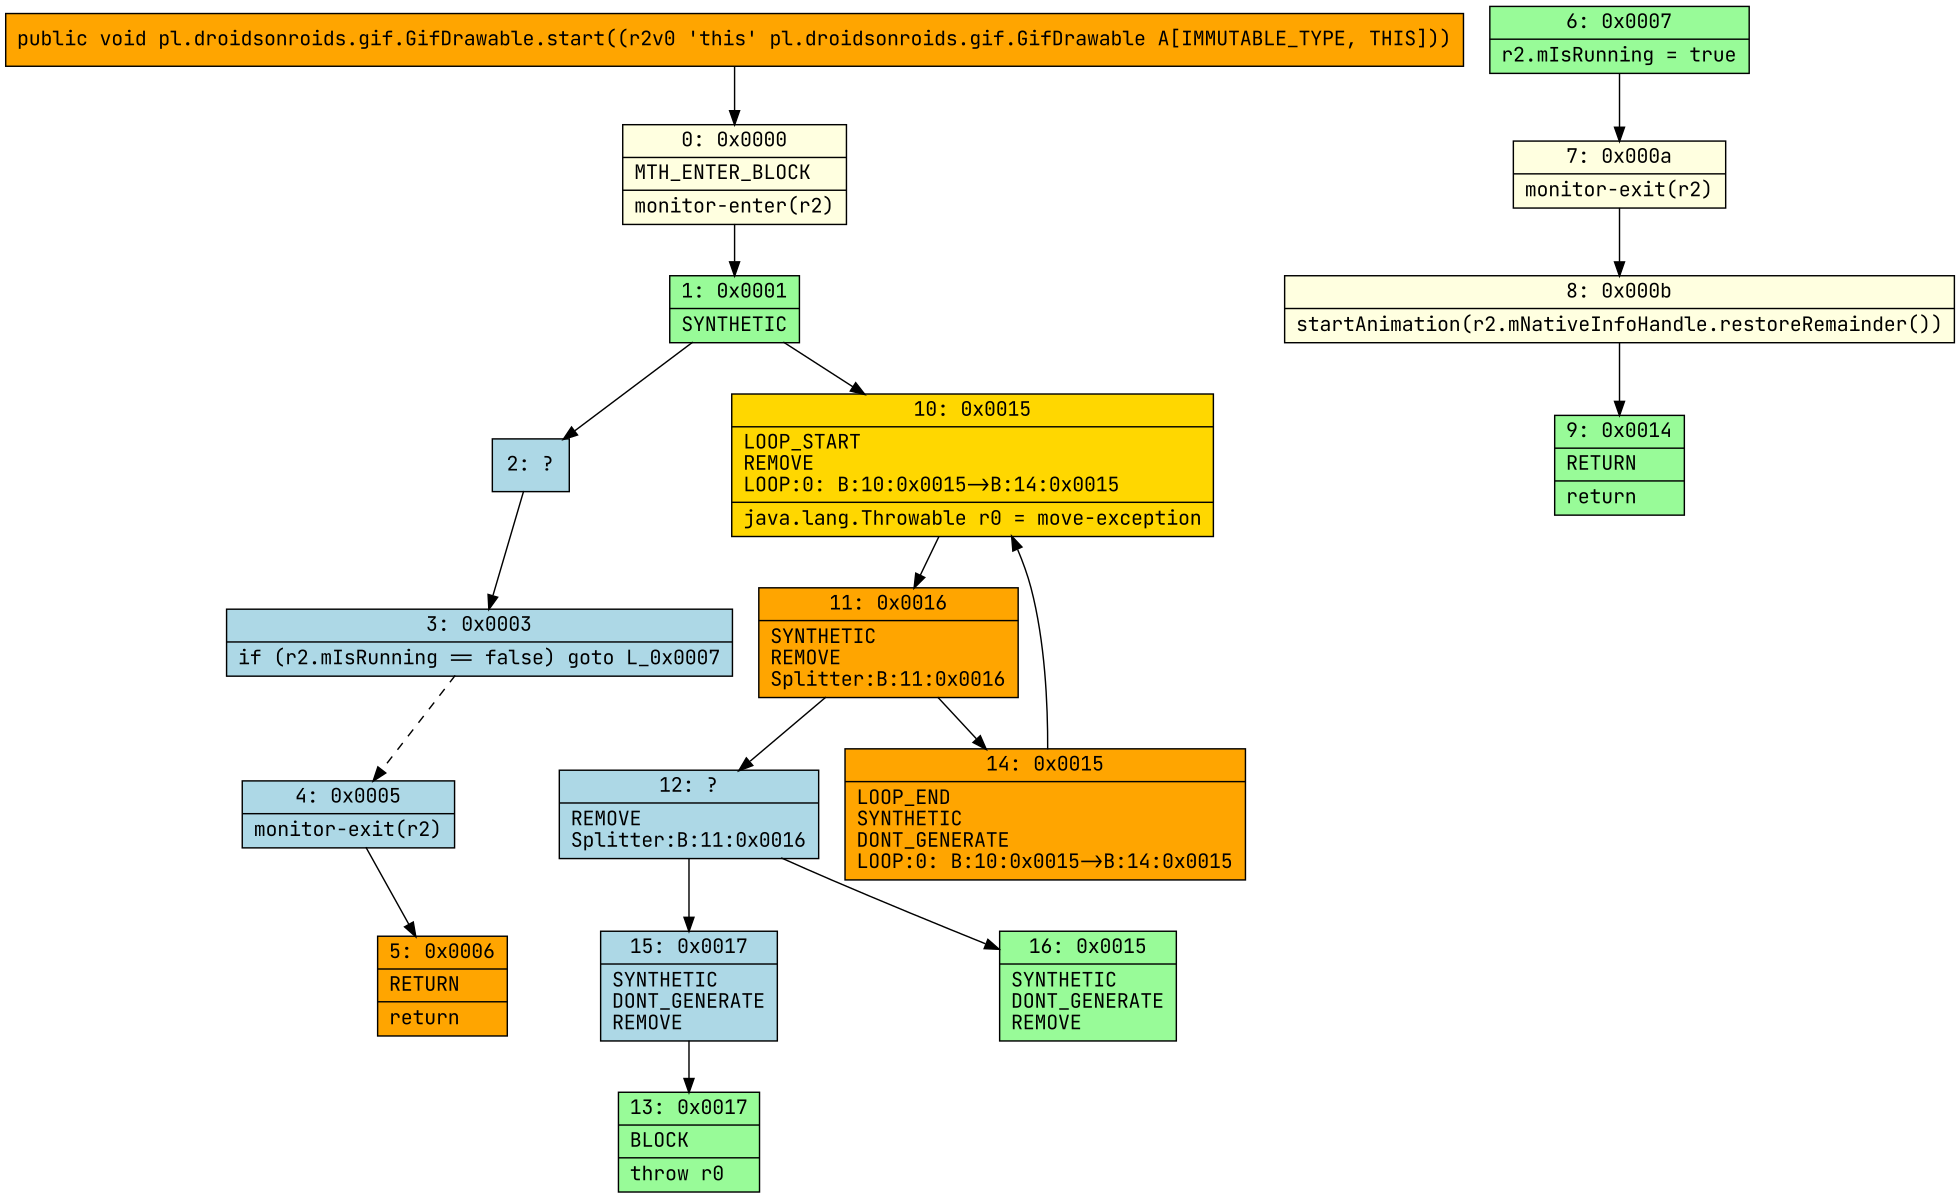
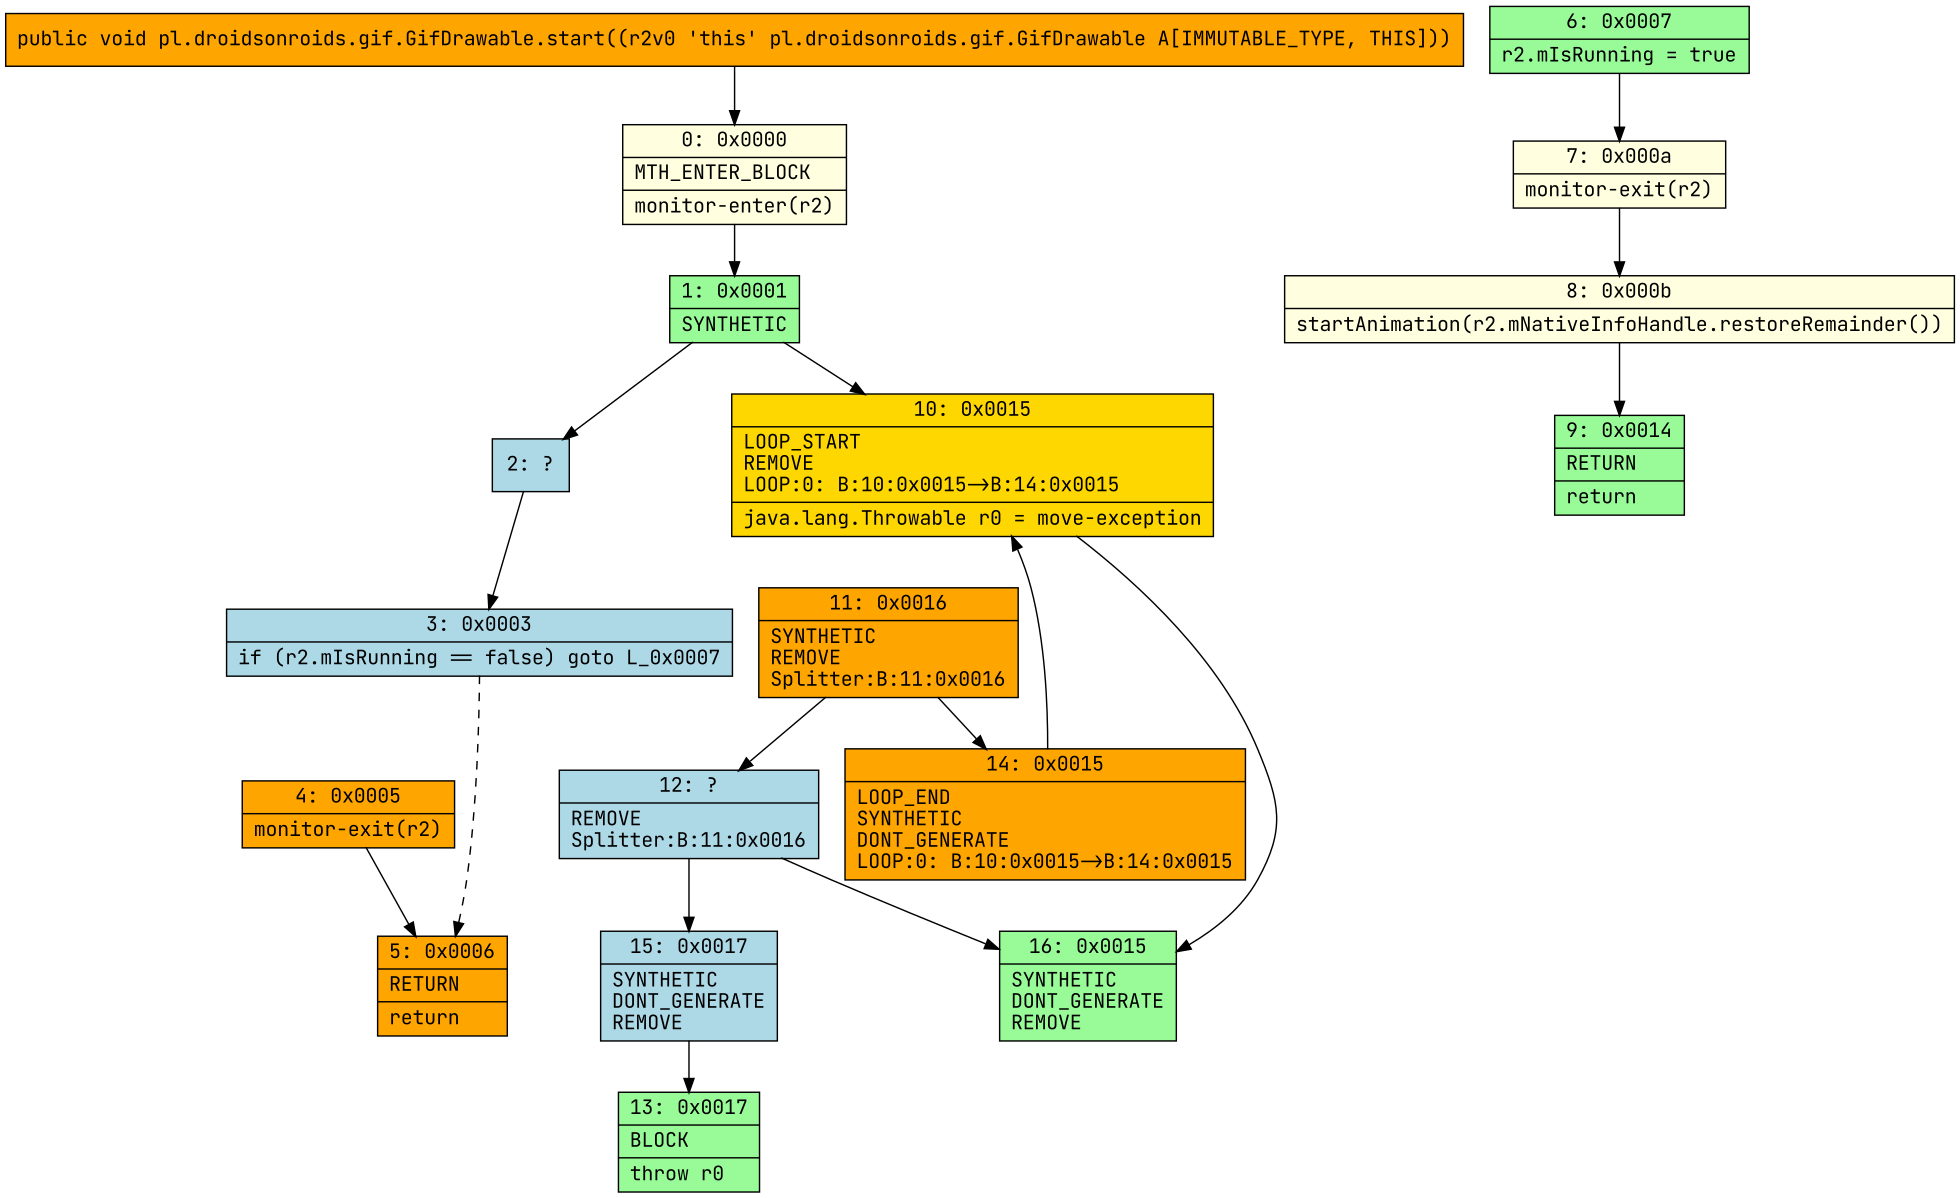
edge "10: 0x0015" -> "11: 0x0016": now "10: 0x0015" -> "16: 0x0015"
edge "3: 0x0003" -> "4: 0x0005": now "3: 0x0003" -> "5: 0x0006"
node "4: 0x0005": fillcolor lightblue -> orange
